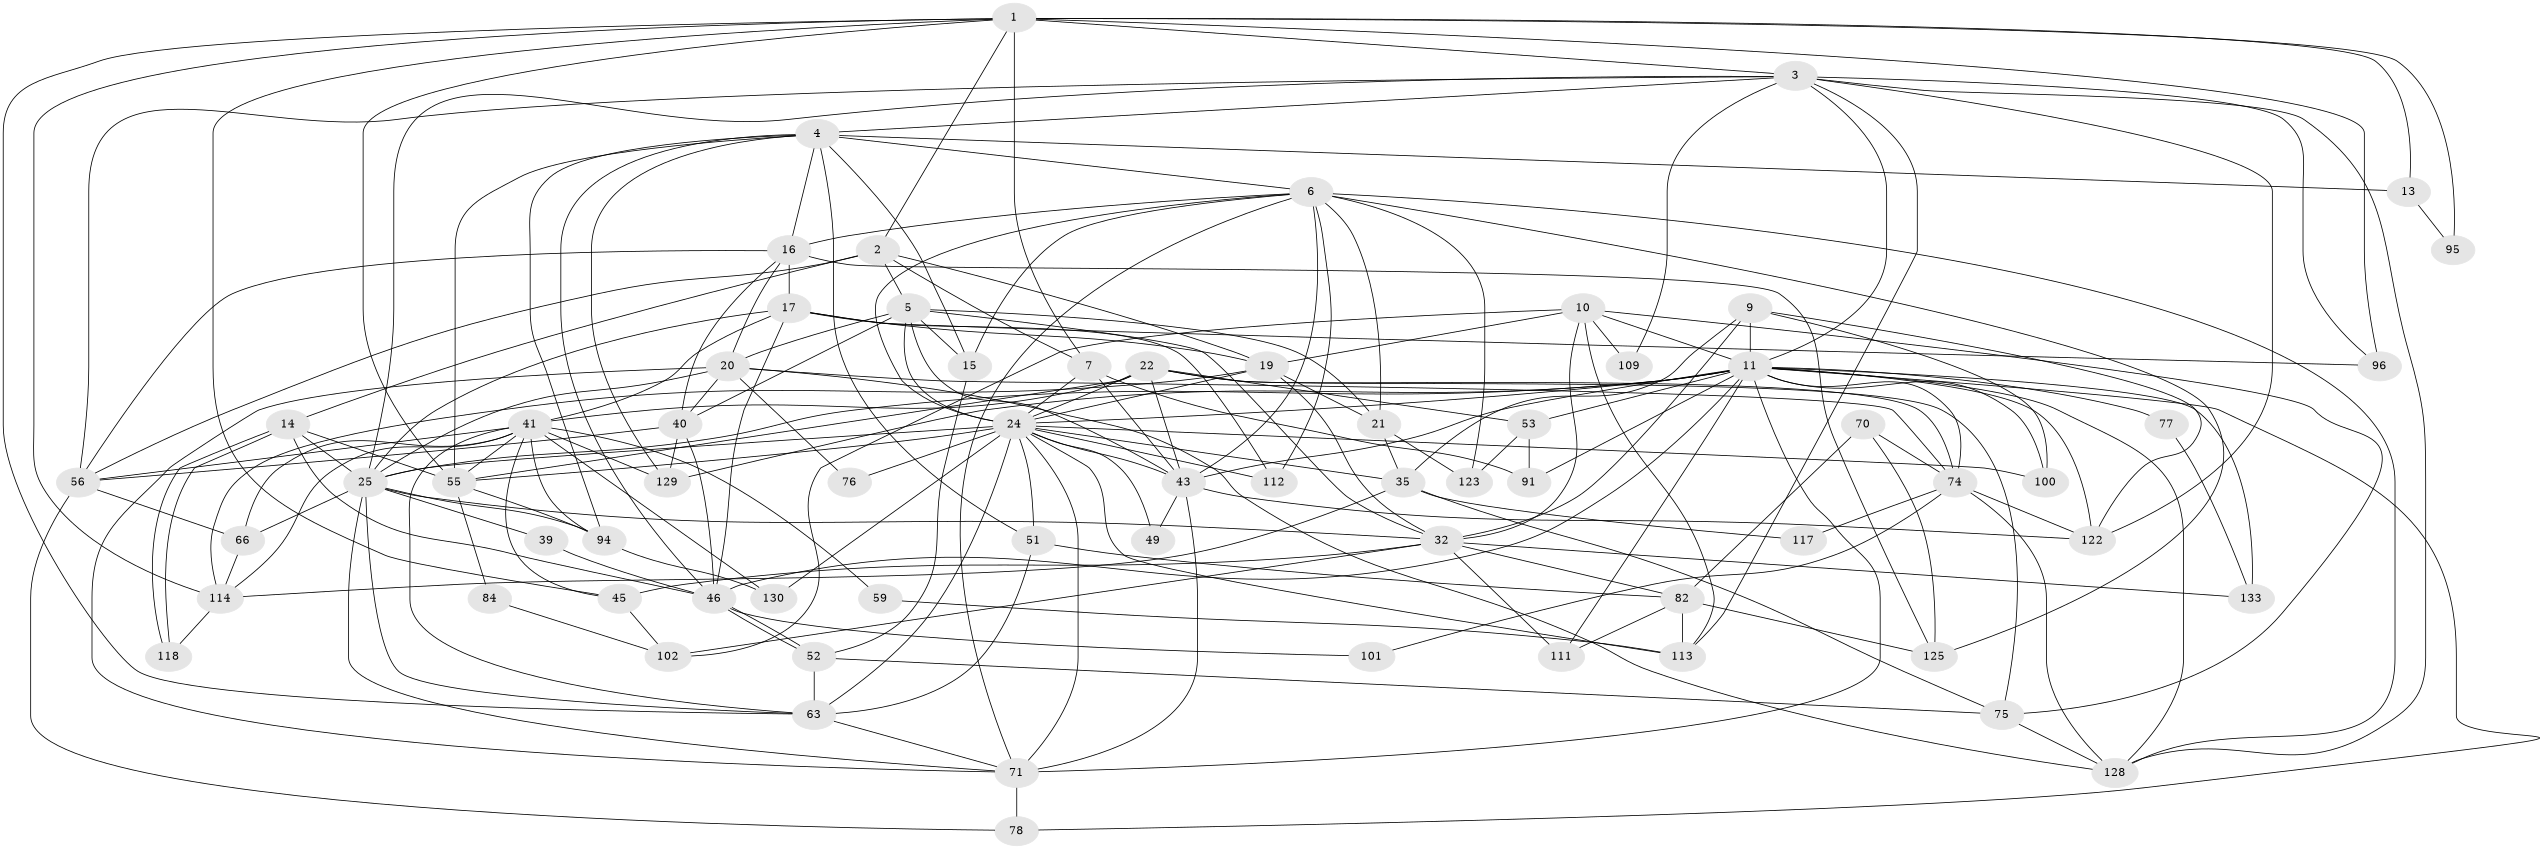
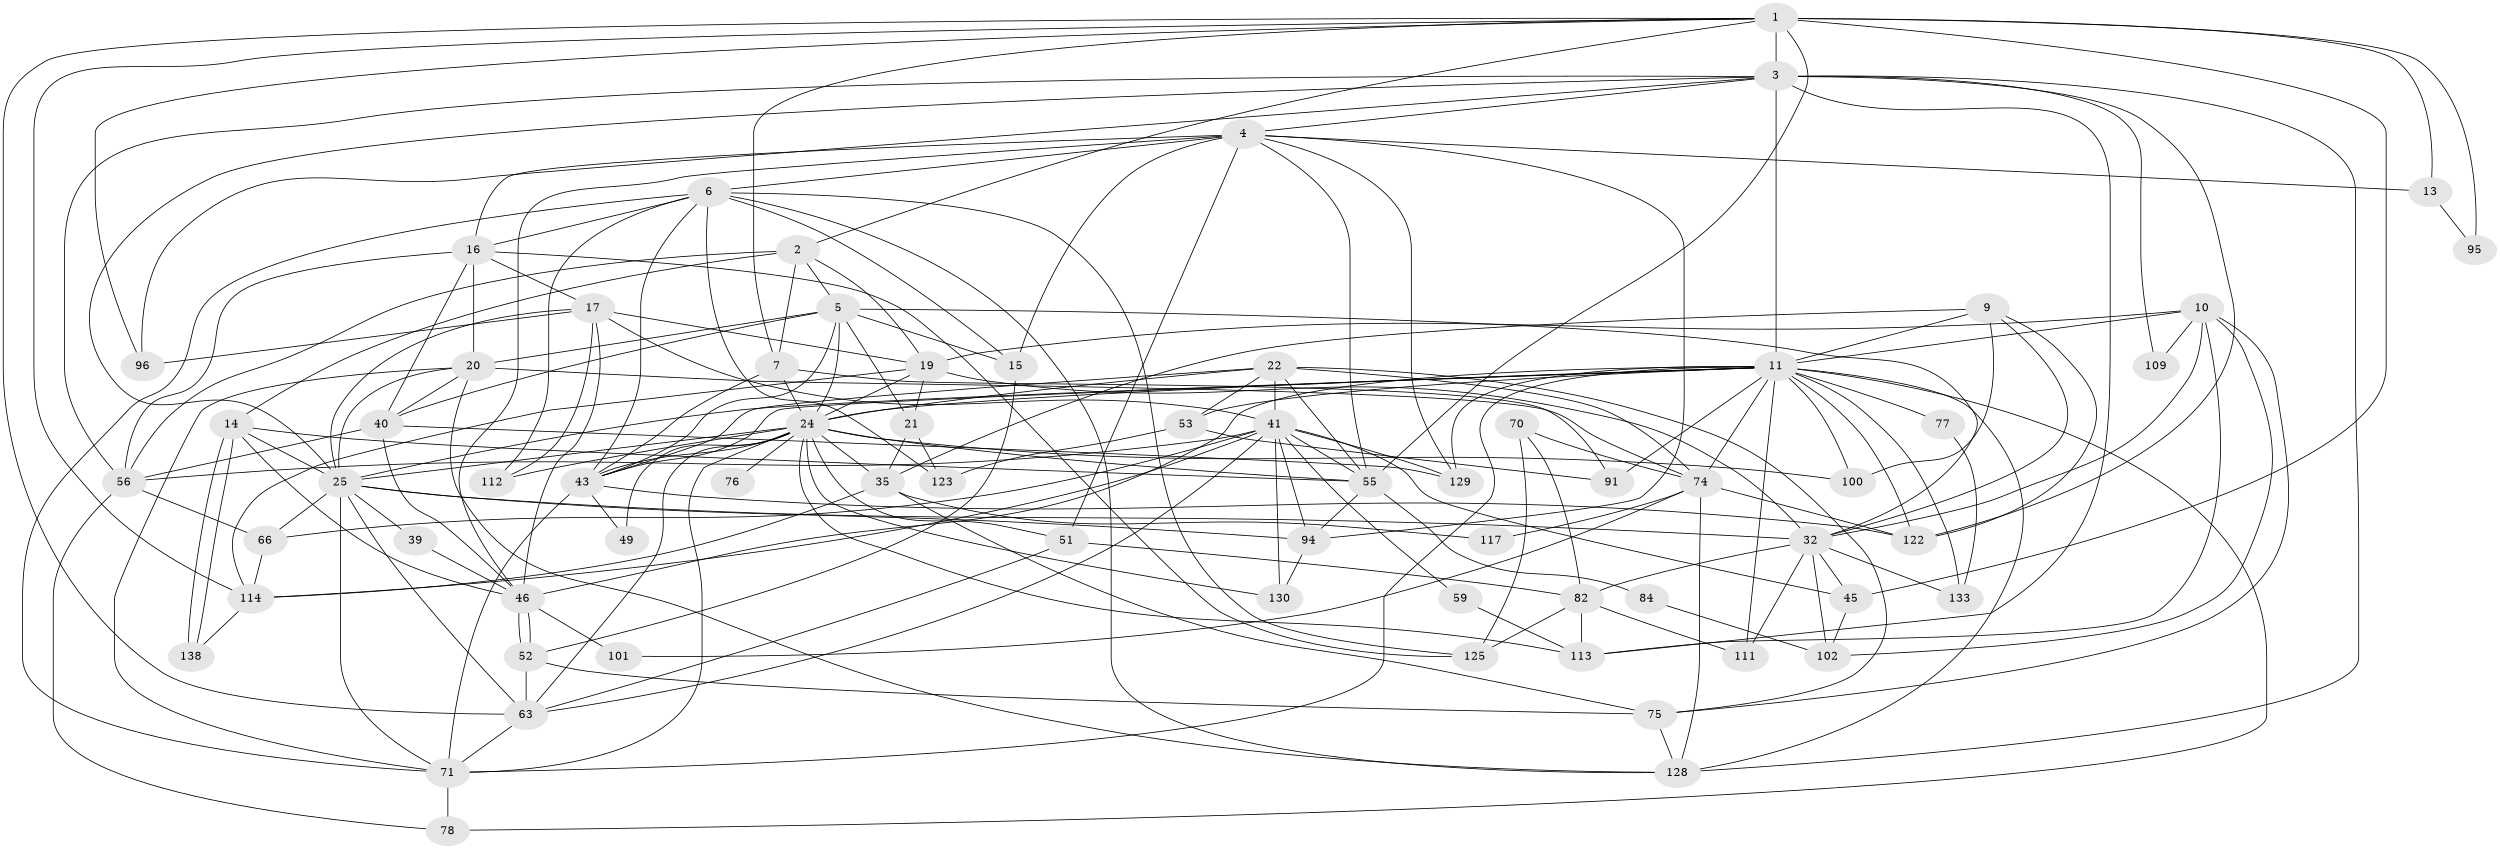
edge "6" -- "24": removed
edge "6" -- "21": removed
edge "20" -- "76": removed
node "118": label "118" -> "138"
